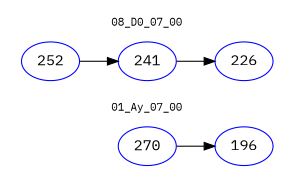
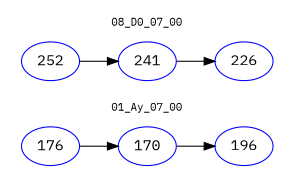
node "176": added
node "270": label "270" -> "170"
